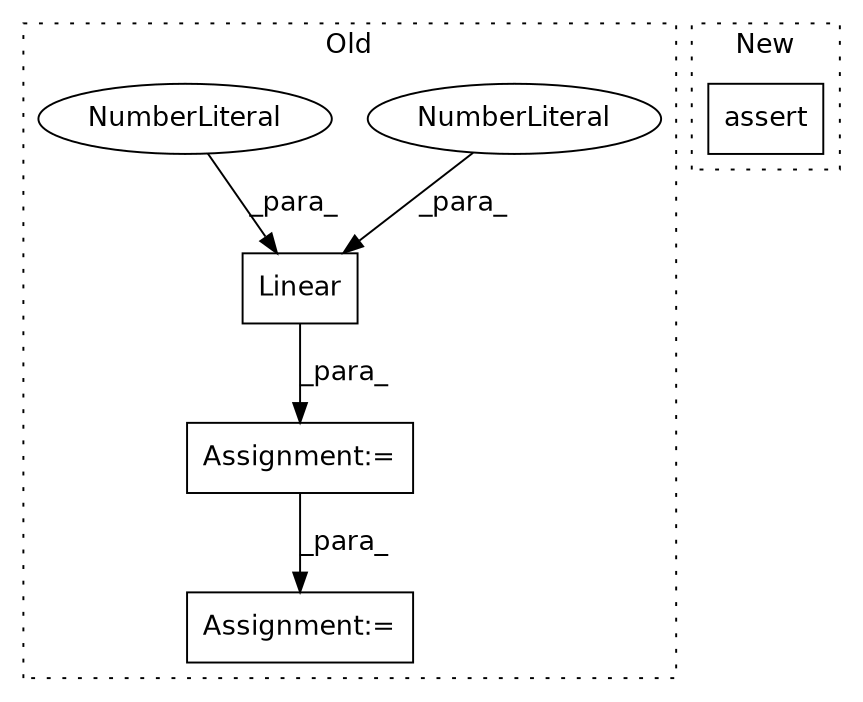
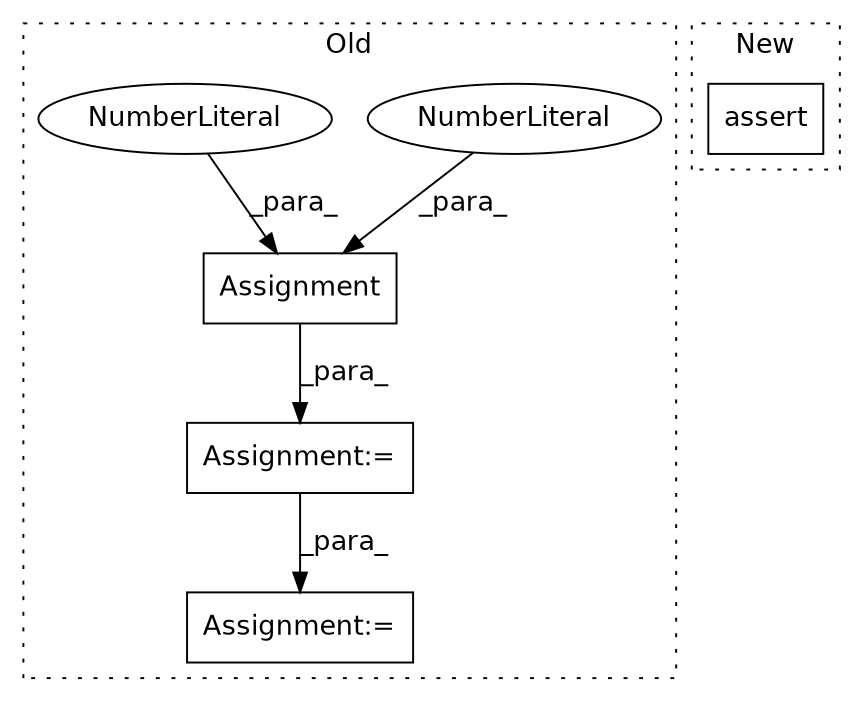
node "Linear": label "Linear" -> "Assignment"
